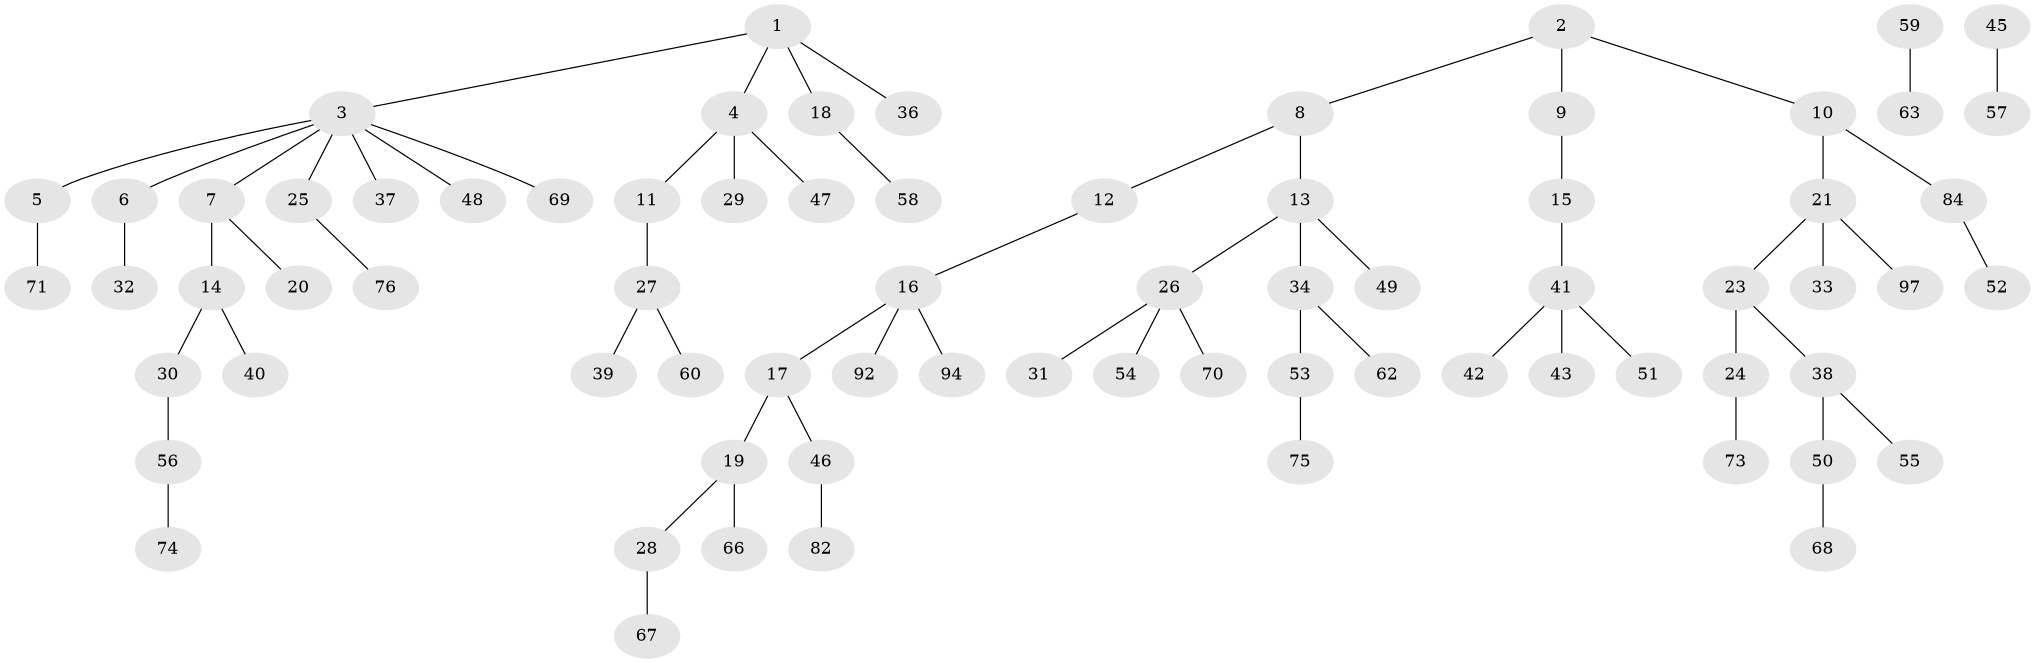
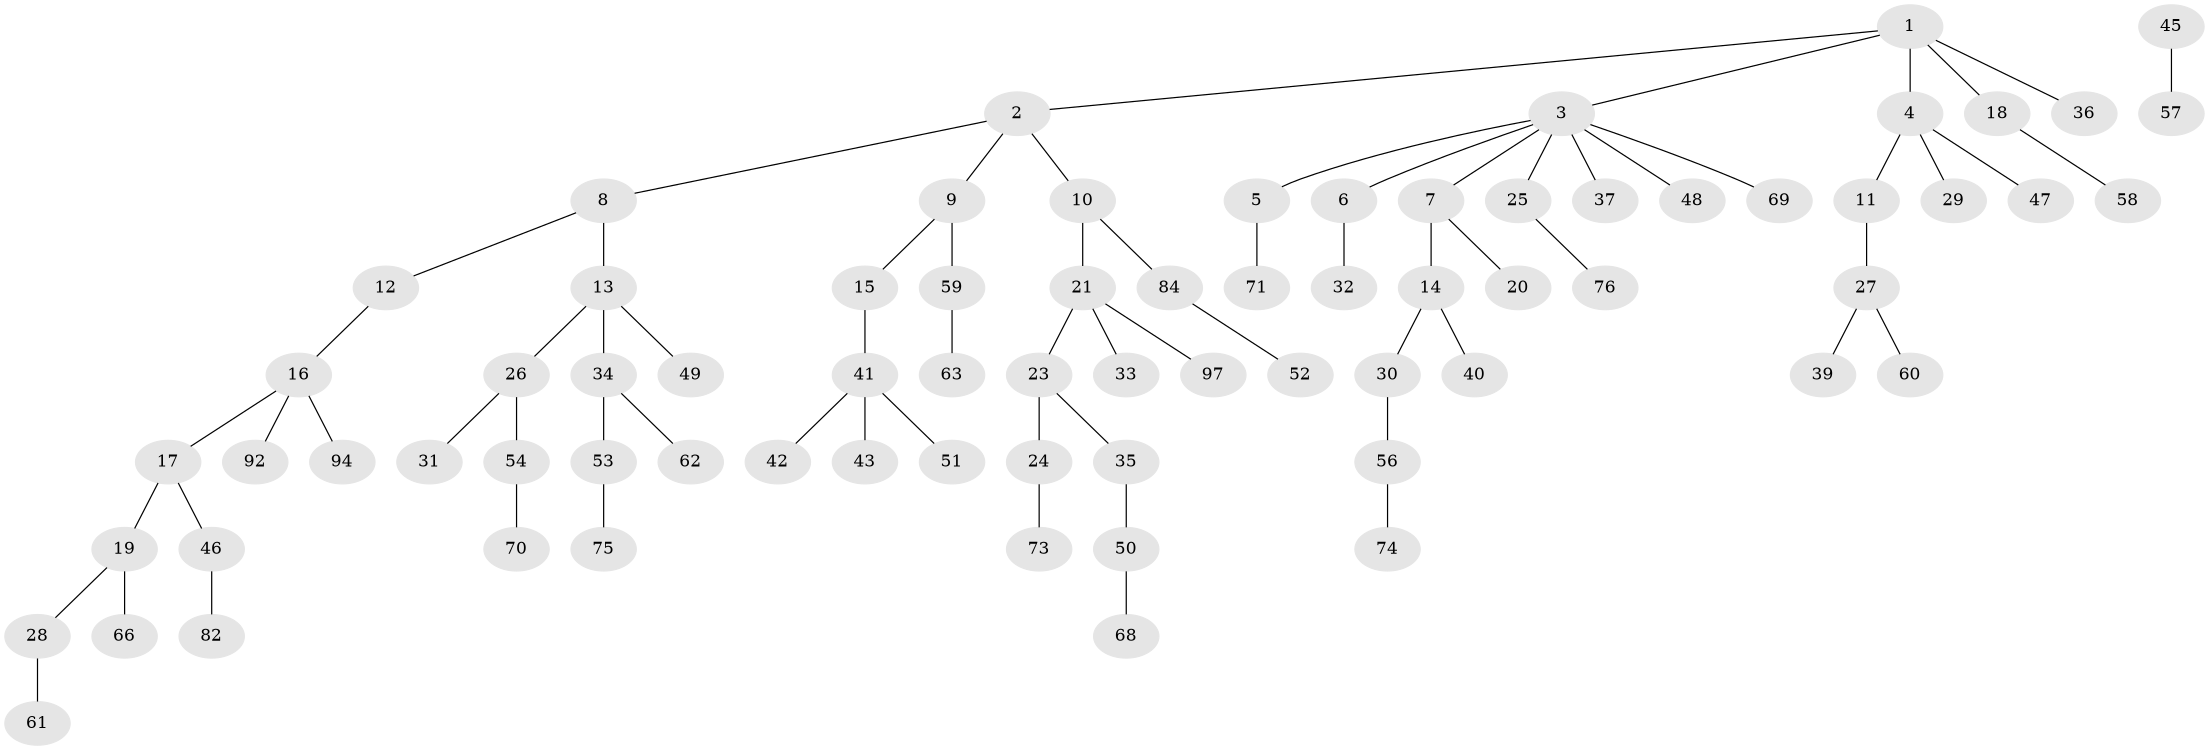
edge "1" -- "2": added
edge "9" -- "59": added
edge "26" -- "70": now "54" -- "70"
node "38": label "38" -> "35"
node "55": removed
node "67": label "67" -> "61"
